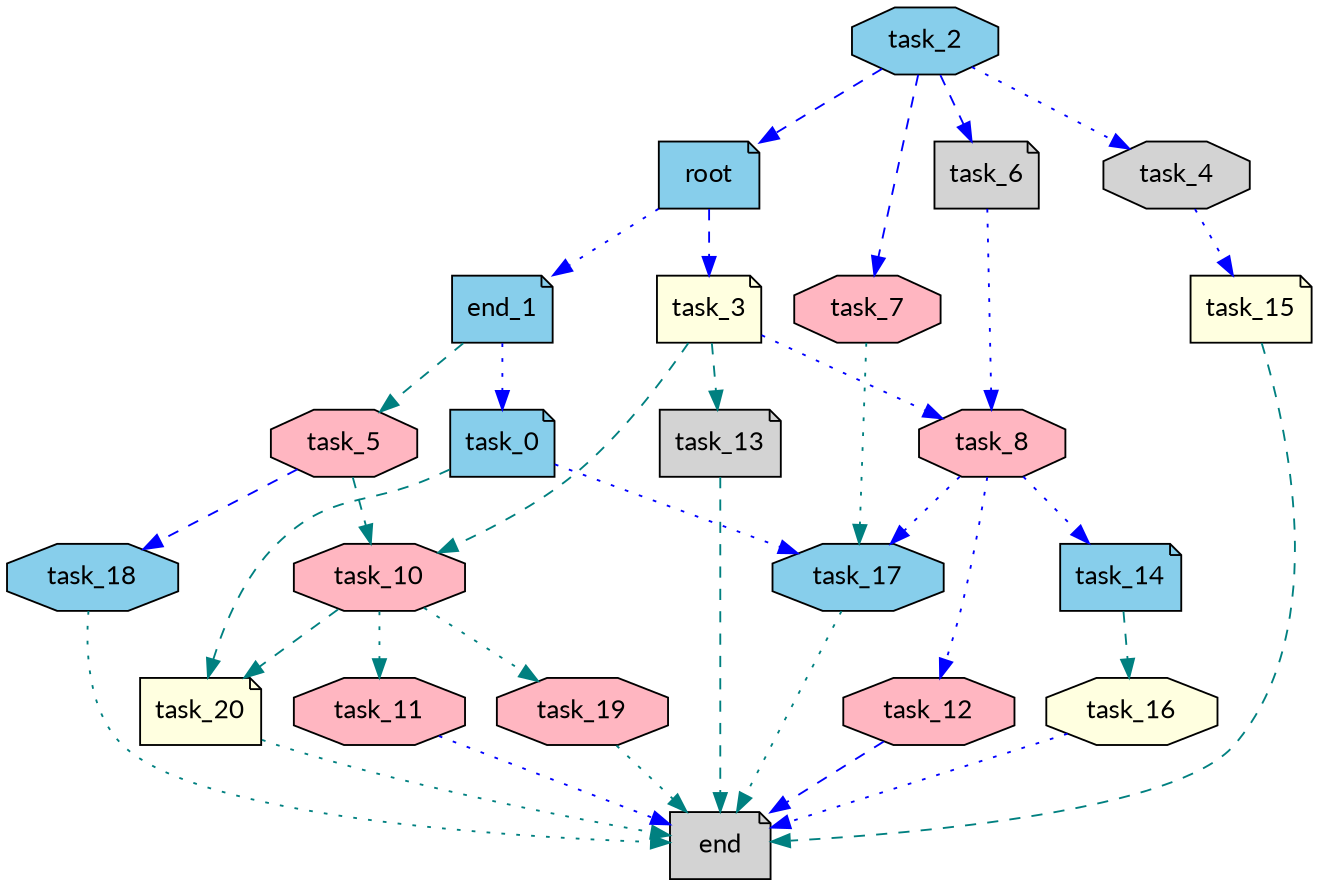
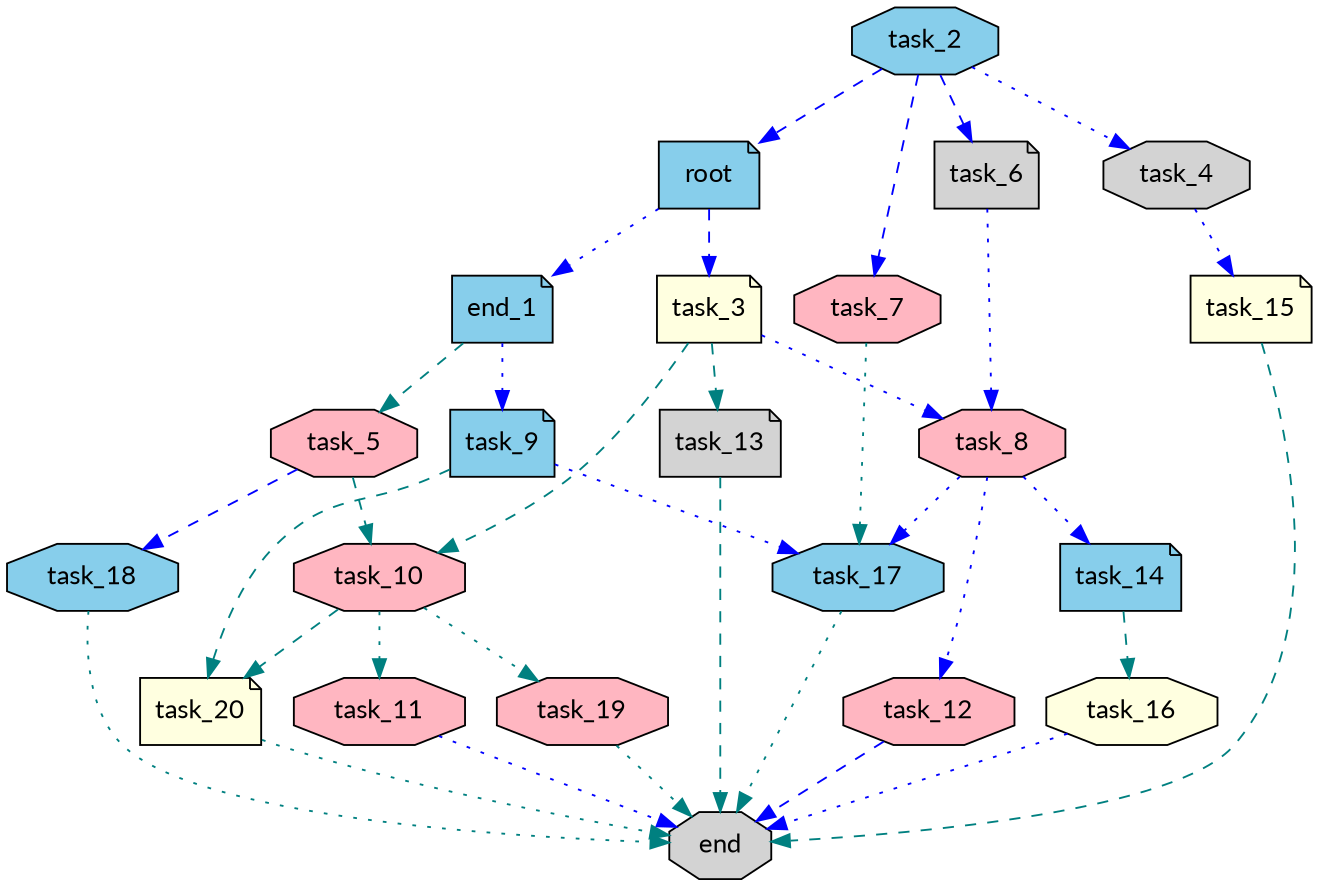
node "task_0": label "task_0" -> "task_9"
node "end": shape note -> octagon
